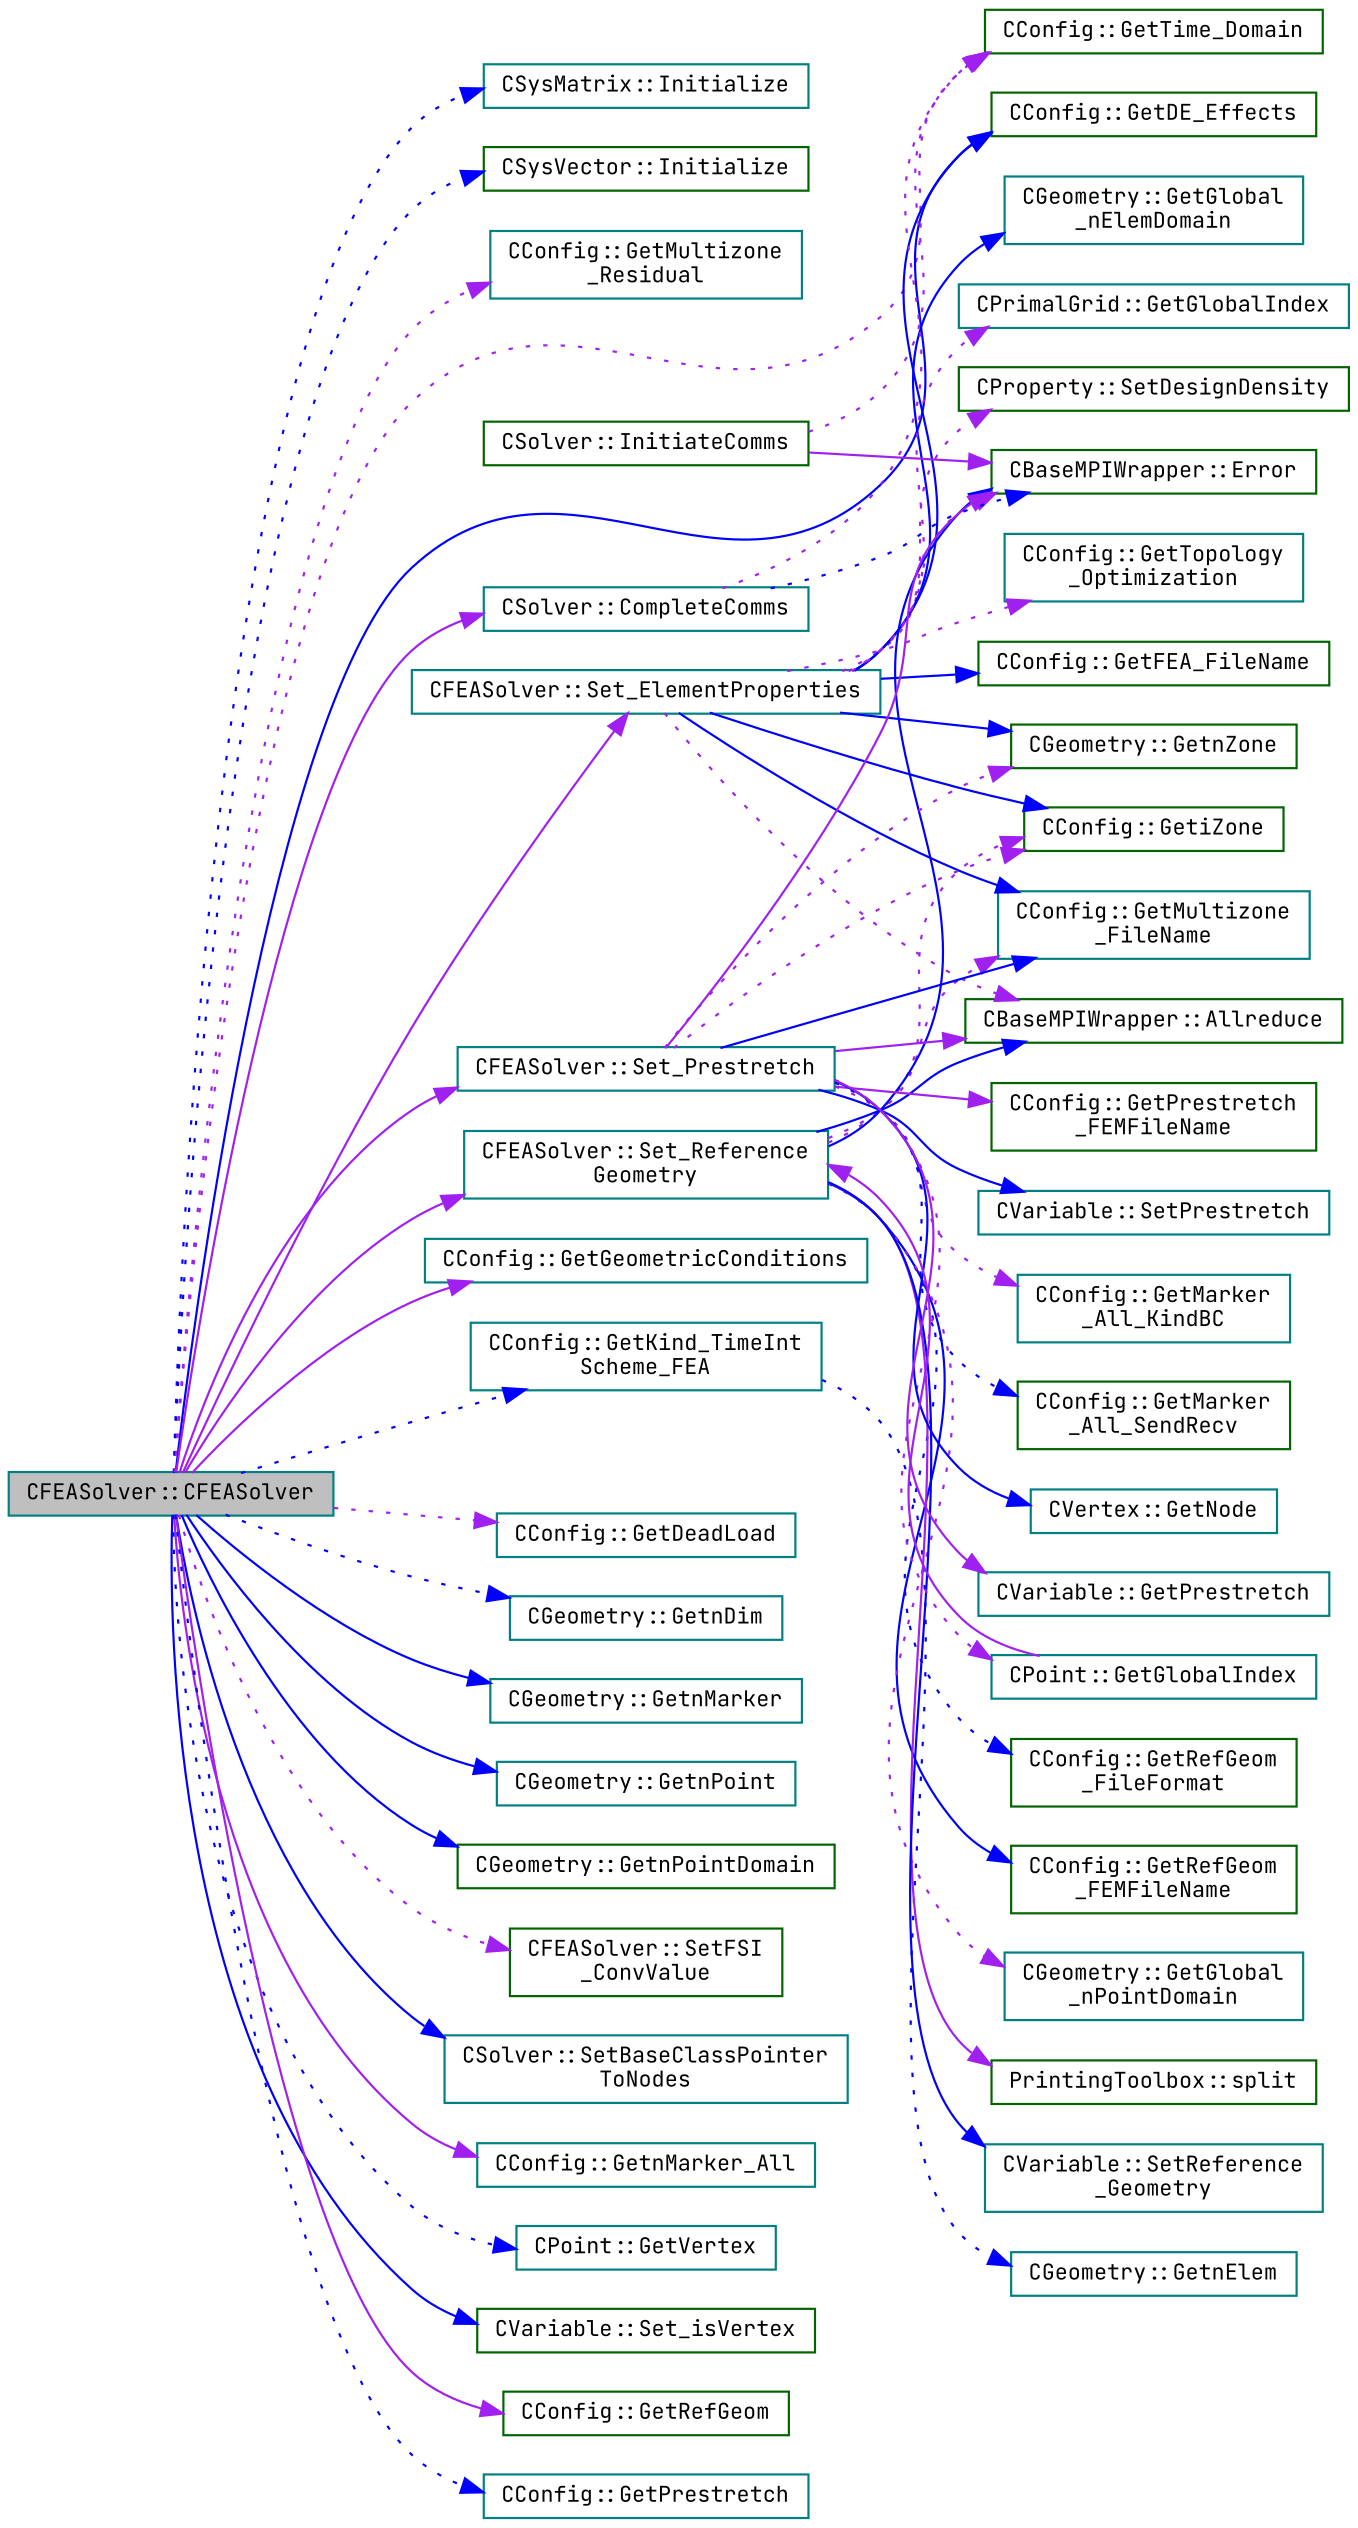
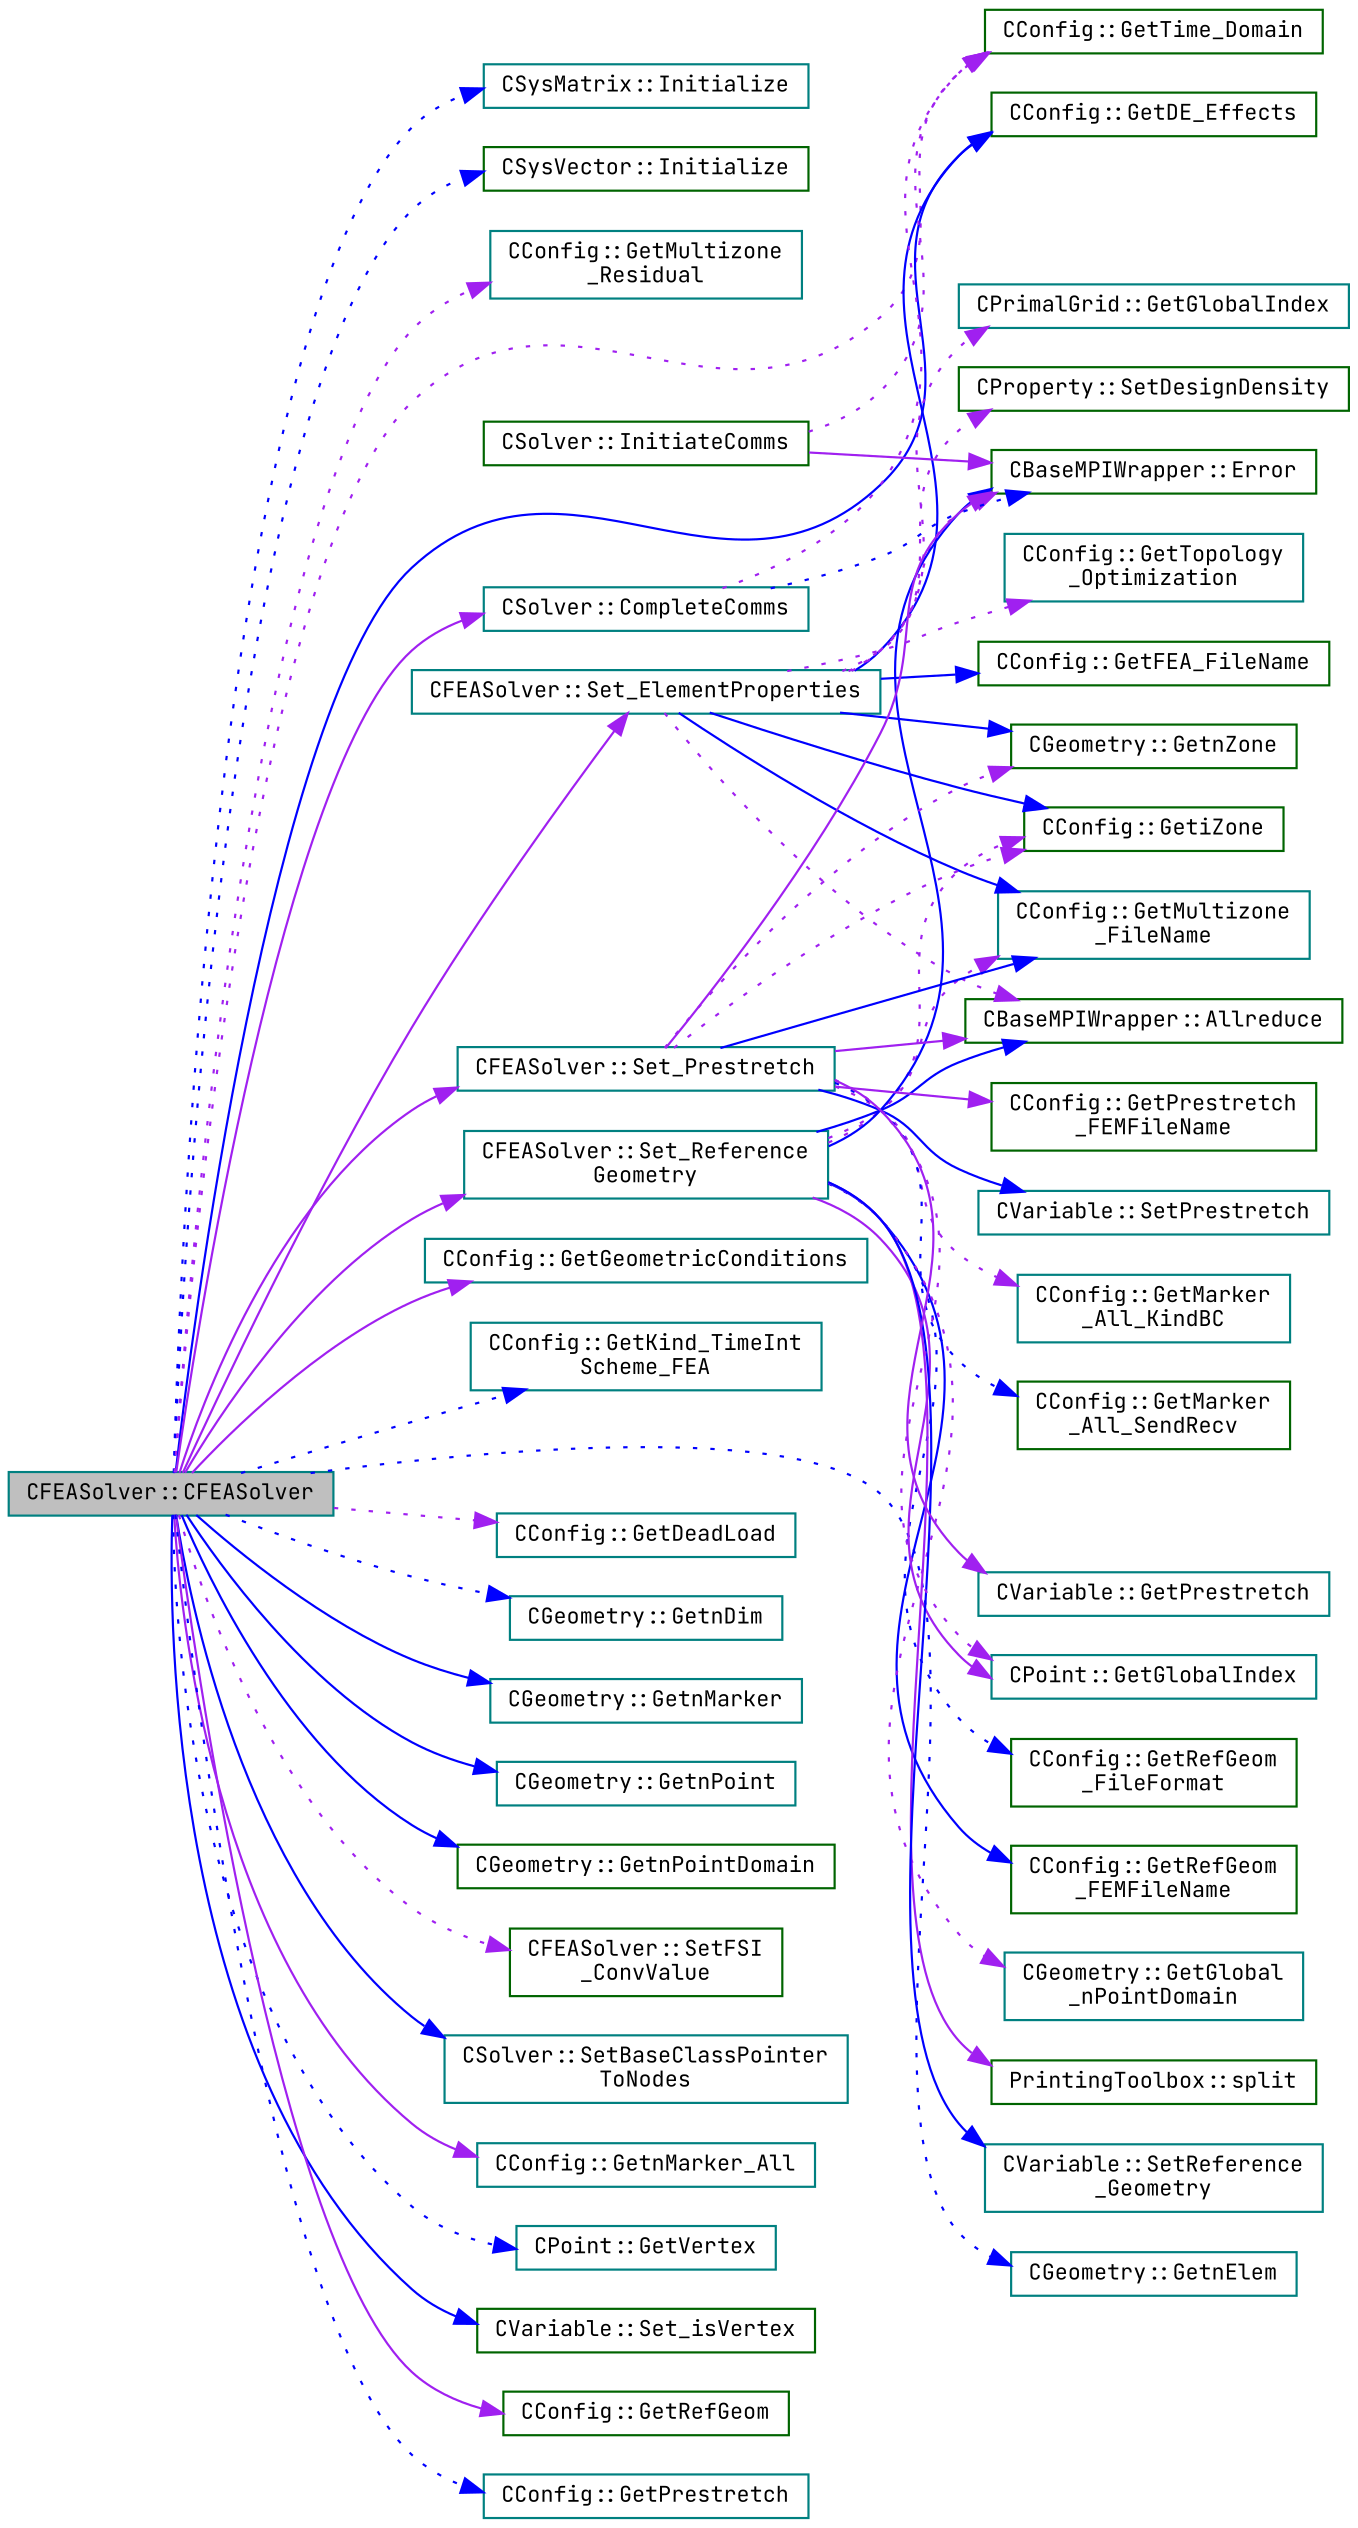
node "CGeometry::GetGlobal _nElemDomain": removed
edge "CPoint::GetGlobalIndex" -> "CFEASolver::Set_Reference Geometry": reversed
node "CVertex::GetNode": removed
edge "CConfig::GetKind_TimeInt Scheme_FEA" -> "CGeometry::GetnElem": now "CFEASolver::CFEASolver" -> "CGeometry::GetnElem"
